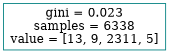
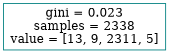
node "gini = 0.023 samples = 6338 value = [13, 9, 2311, 5]": label "gini = 0.023 samples = 6338 value = [13, 9, 2311, 5]" -> "gini = 0.023 samples = 2338 value = [13, 9, 2311, 5]"
